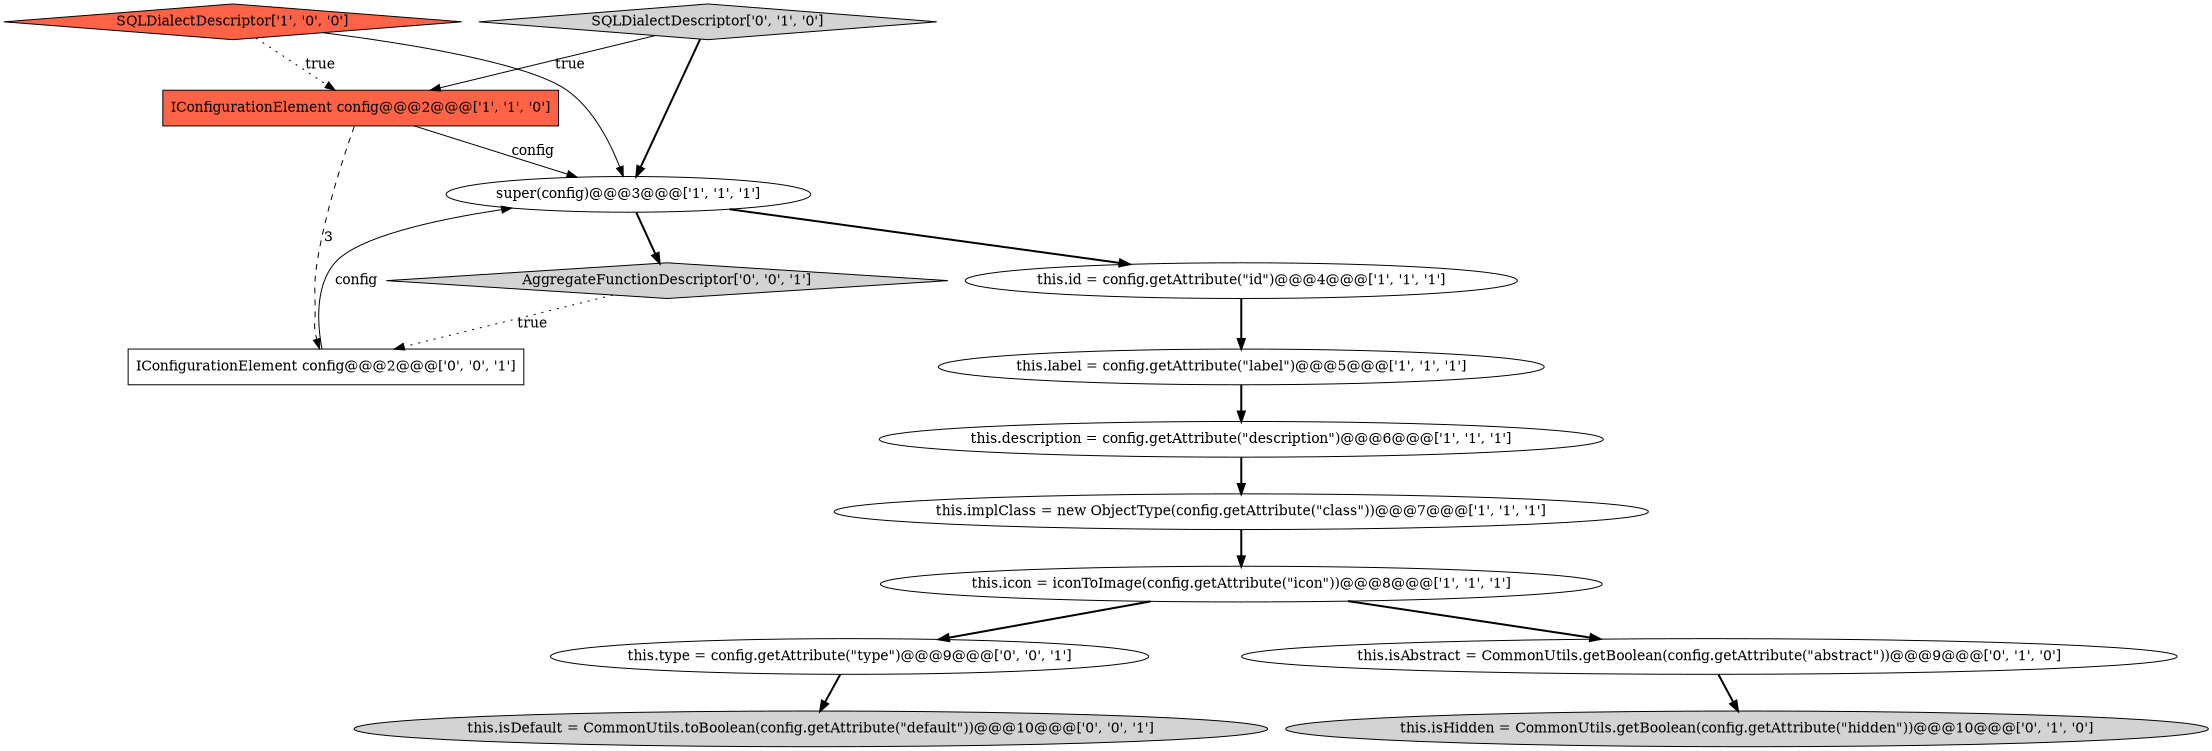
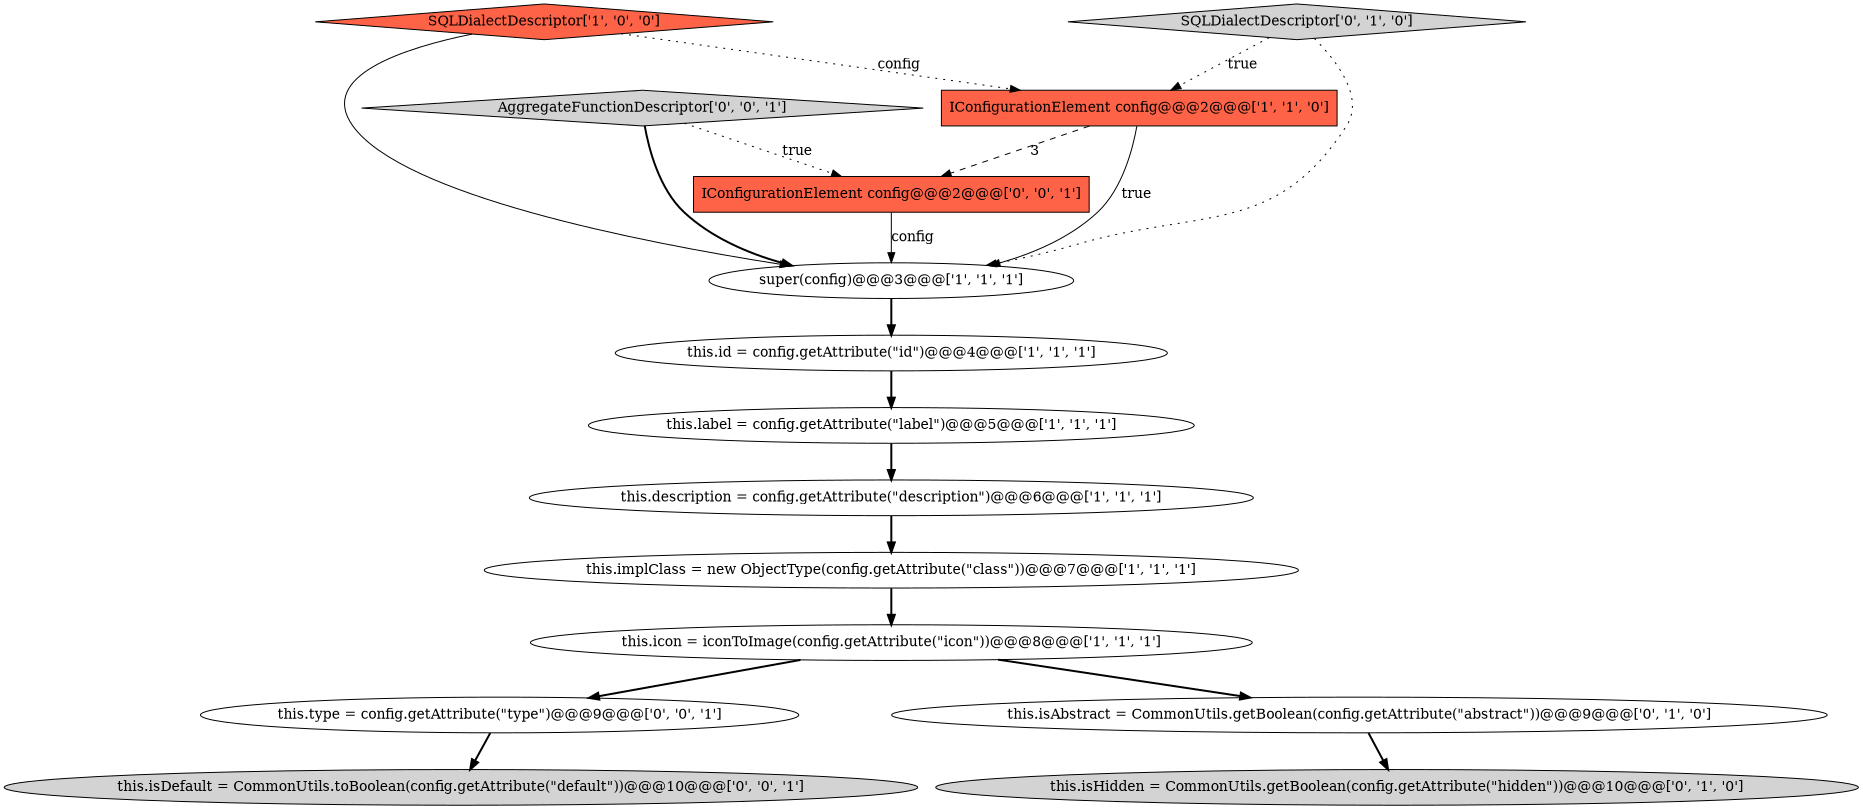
edge "SQLDialectDescriptor['0', '1', '0']" -> "IConfigurationElement config@@@2@@@['1', '1', '0']": style solid -> dotted
edge "SQLDialectDescriptor['1', '0', '0']" -> "IConfigurationElement config@@@2@@@['1', '1', '0']": label "true" -> "config"
edge "SQLDialectDescriptor['0', '1', '0']" -> "super(config)@@@3@@@['1', '1', '1']": style bold -> dotted
edge "IConfigurationElement config@@@2@@@['1', '1', '0']" -> "super(config)@@@3@@@['1', '1', '1']": label "config" -> "true"
edge "super(config)@@@3@@@['1', '1', '1']" -> "AggregateFunctionDescriptor['0', '0', '1']": reversed
node "IConfigurationElement config@@@2@@@['0', '0', '1']": fillcolor white -> tomato
